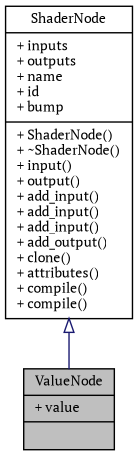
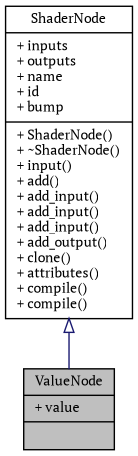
node "ShaderNode": text "+ output()" -> "+ add()"
